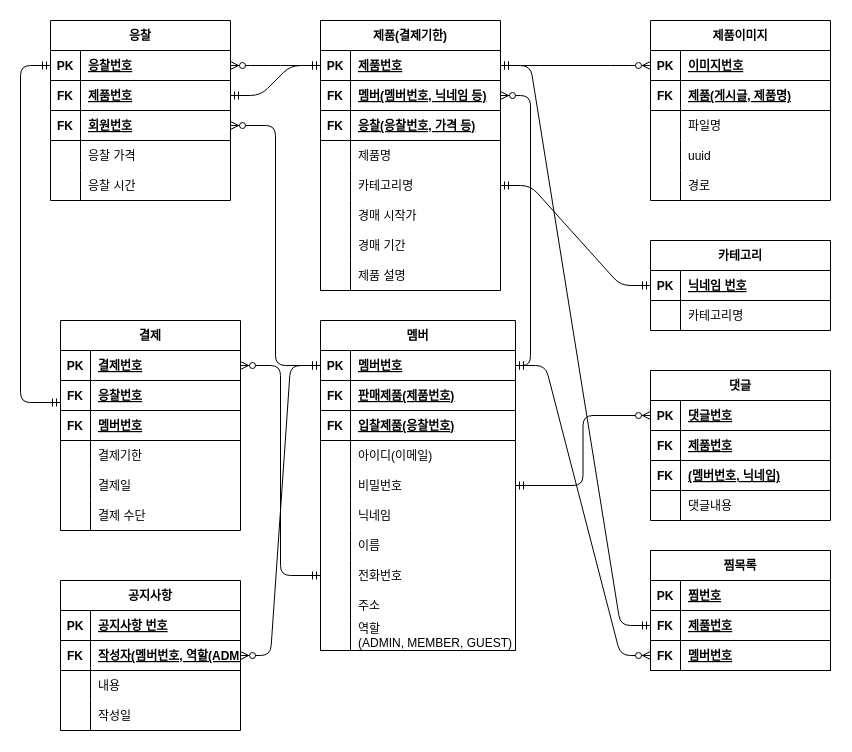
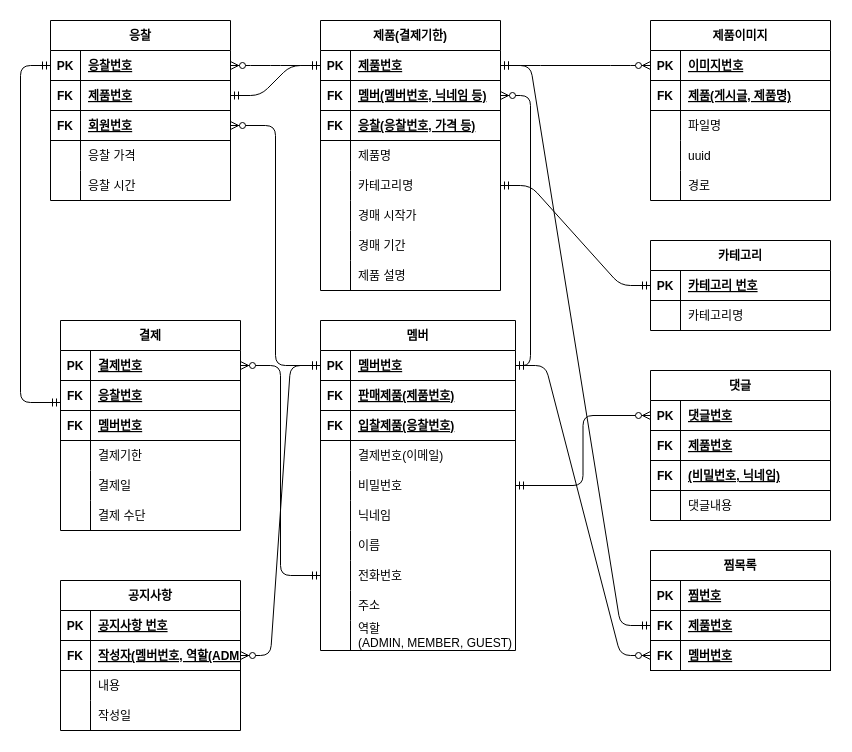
node "닉네임 번호": label "닉네임 번호" -> "카테고리 번호"
node "아이디(이메일)": label "아이디(이메일)" -> "결제번호(이메일)"
node "(멤버번호, 닉네임)": label "(멤버번호, 닉네임)" -> "(비밀번호, 닉네임)"
